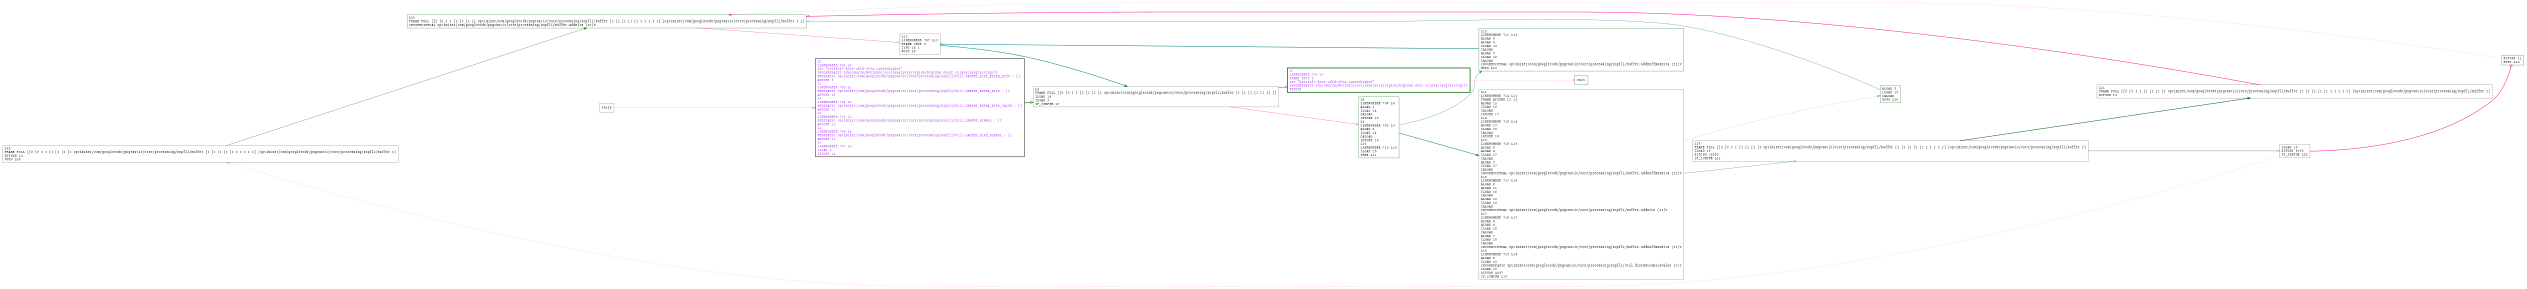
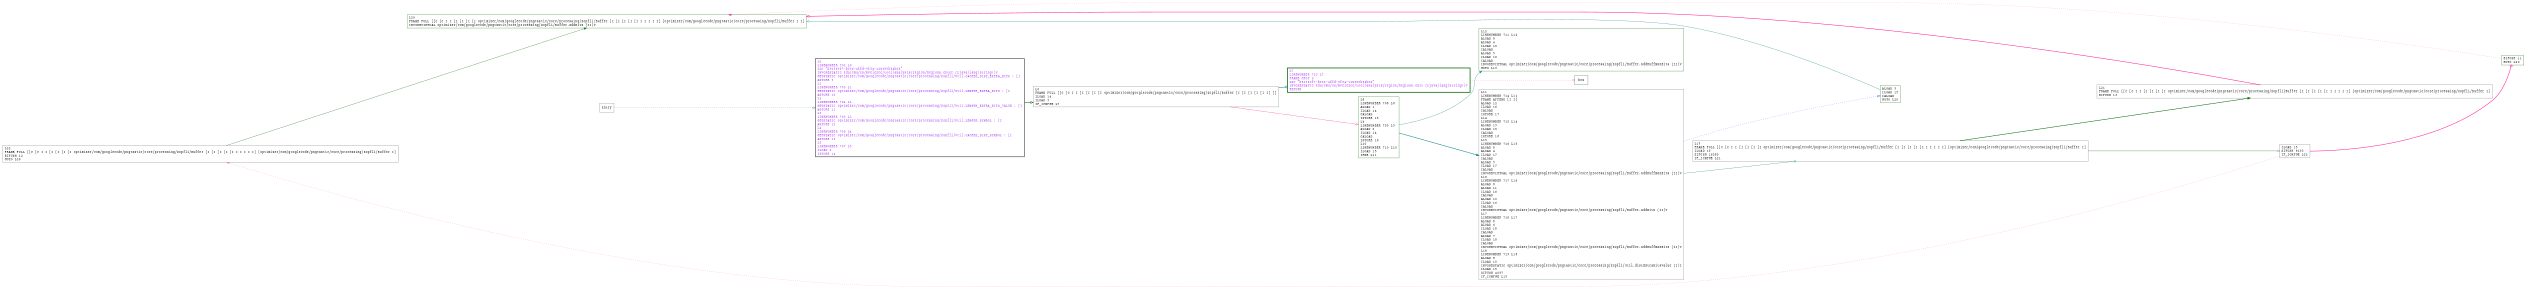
node "L13 LINENUMBER 707 L13 FRAME CHOP 2 IINC 14 1 GOTO L6": removed
node "exit": label "exit" -> "bca"
